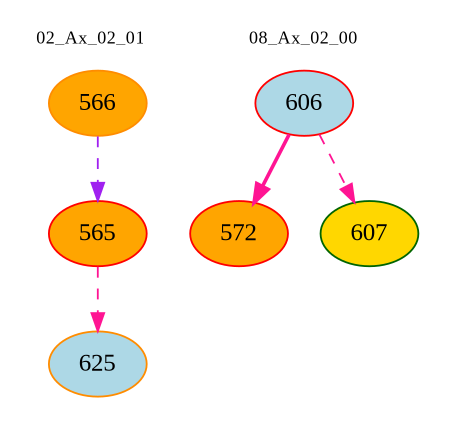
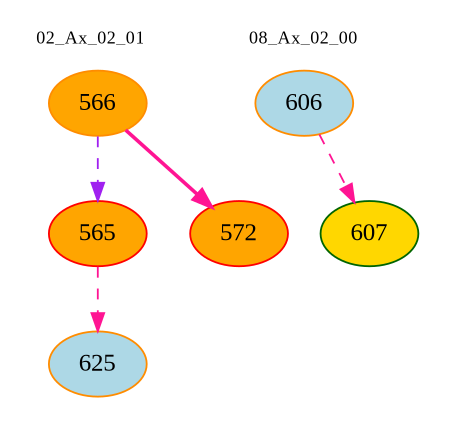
node "606": color red -> darkorange
edge "606" -> "572": now "566" -> "572"
